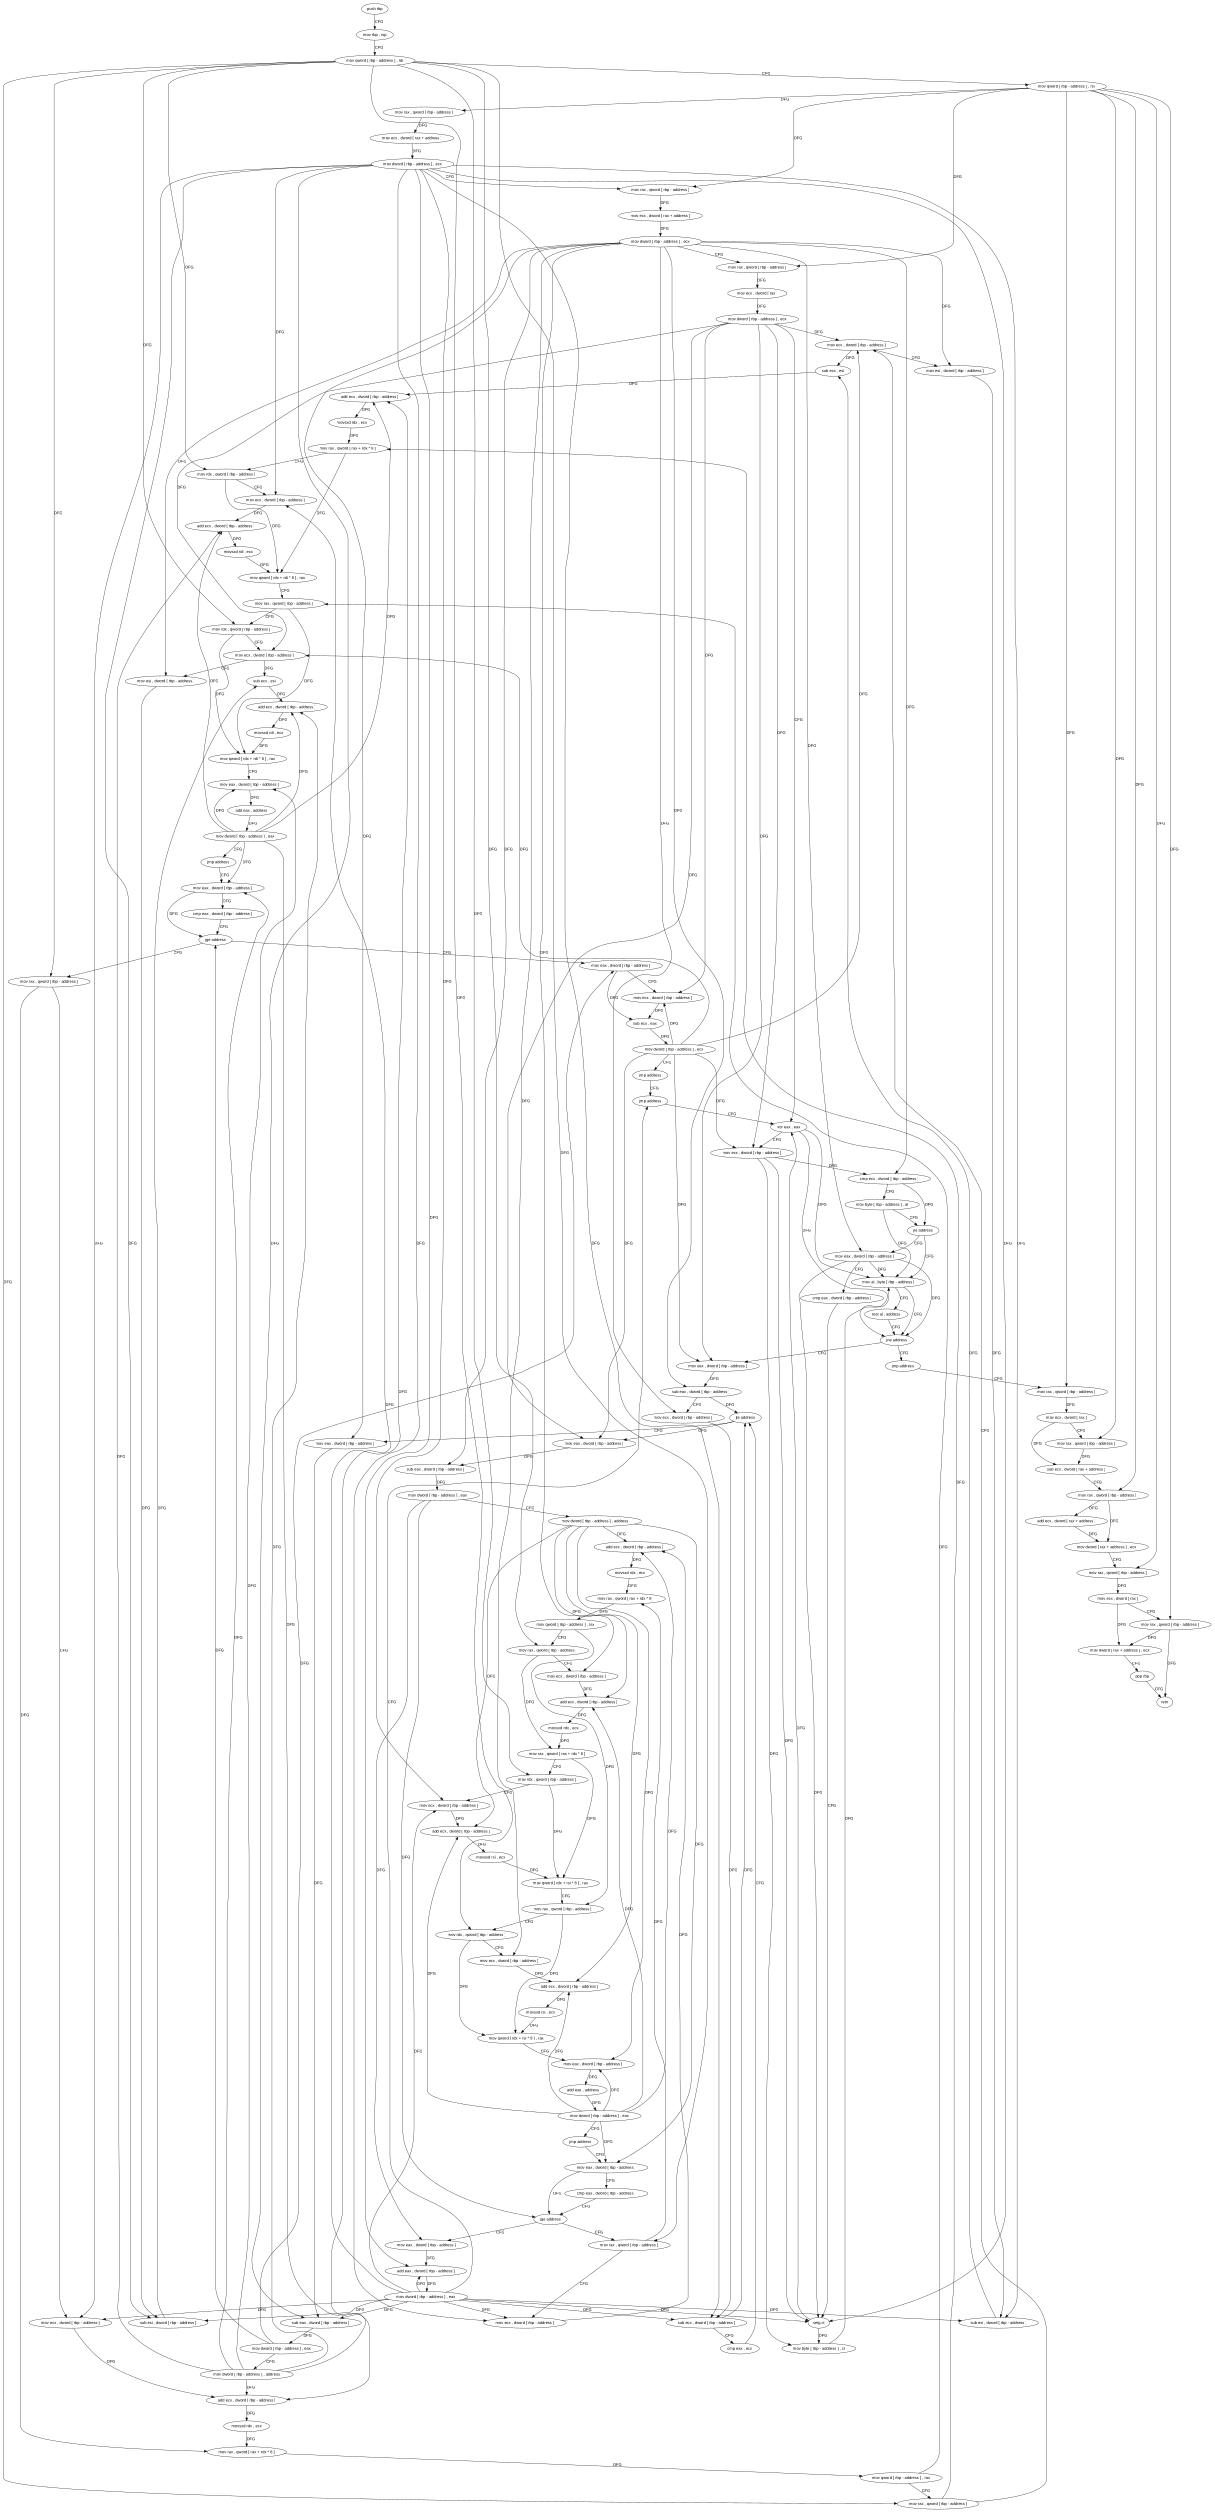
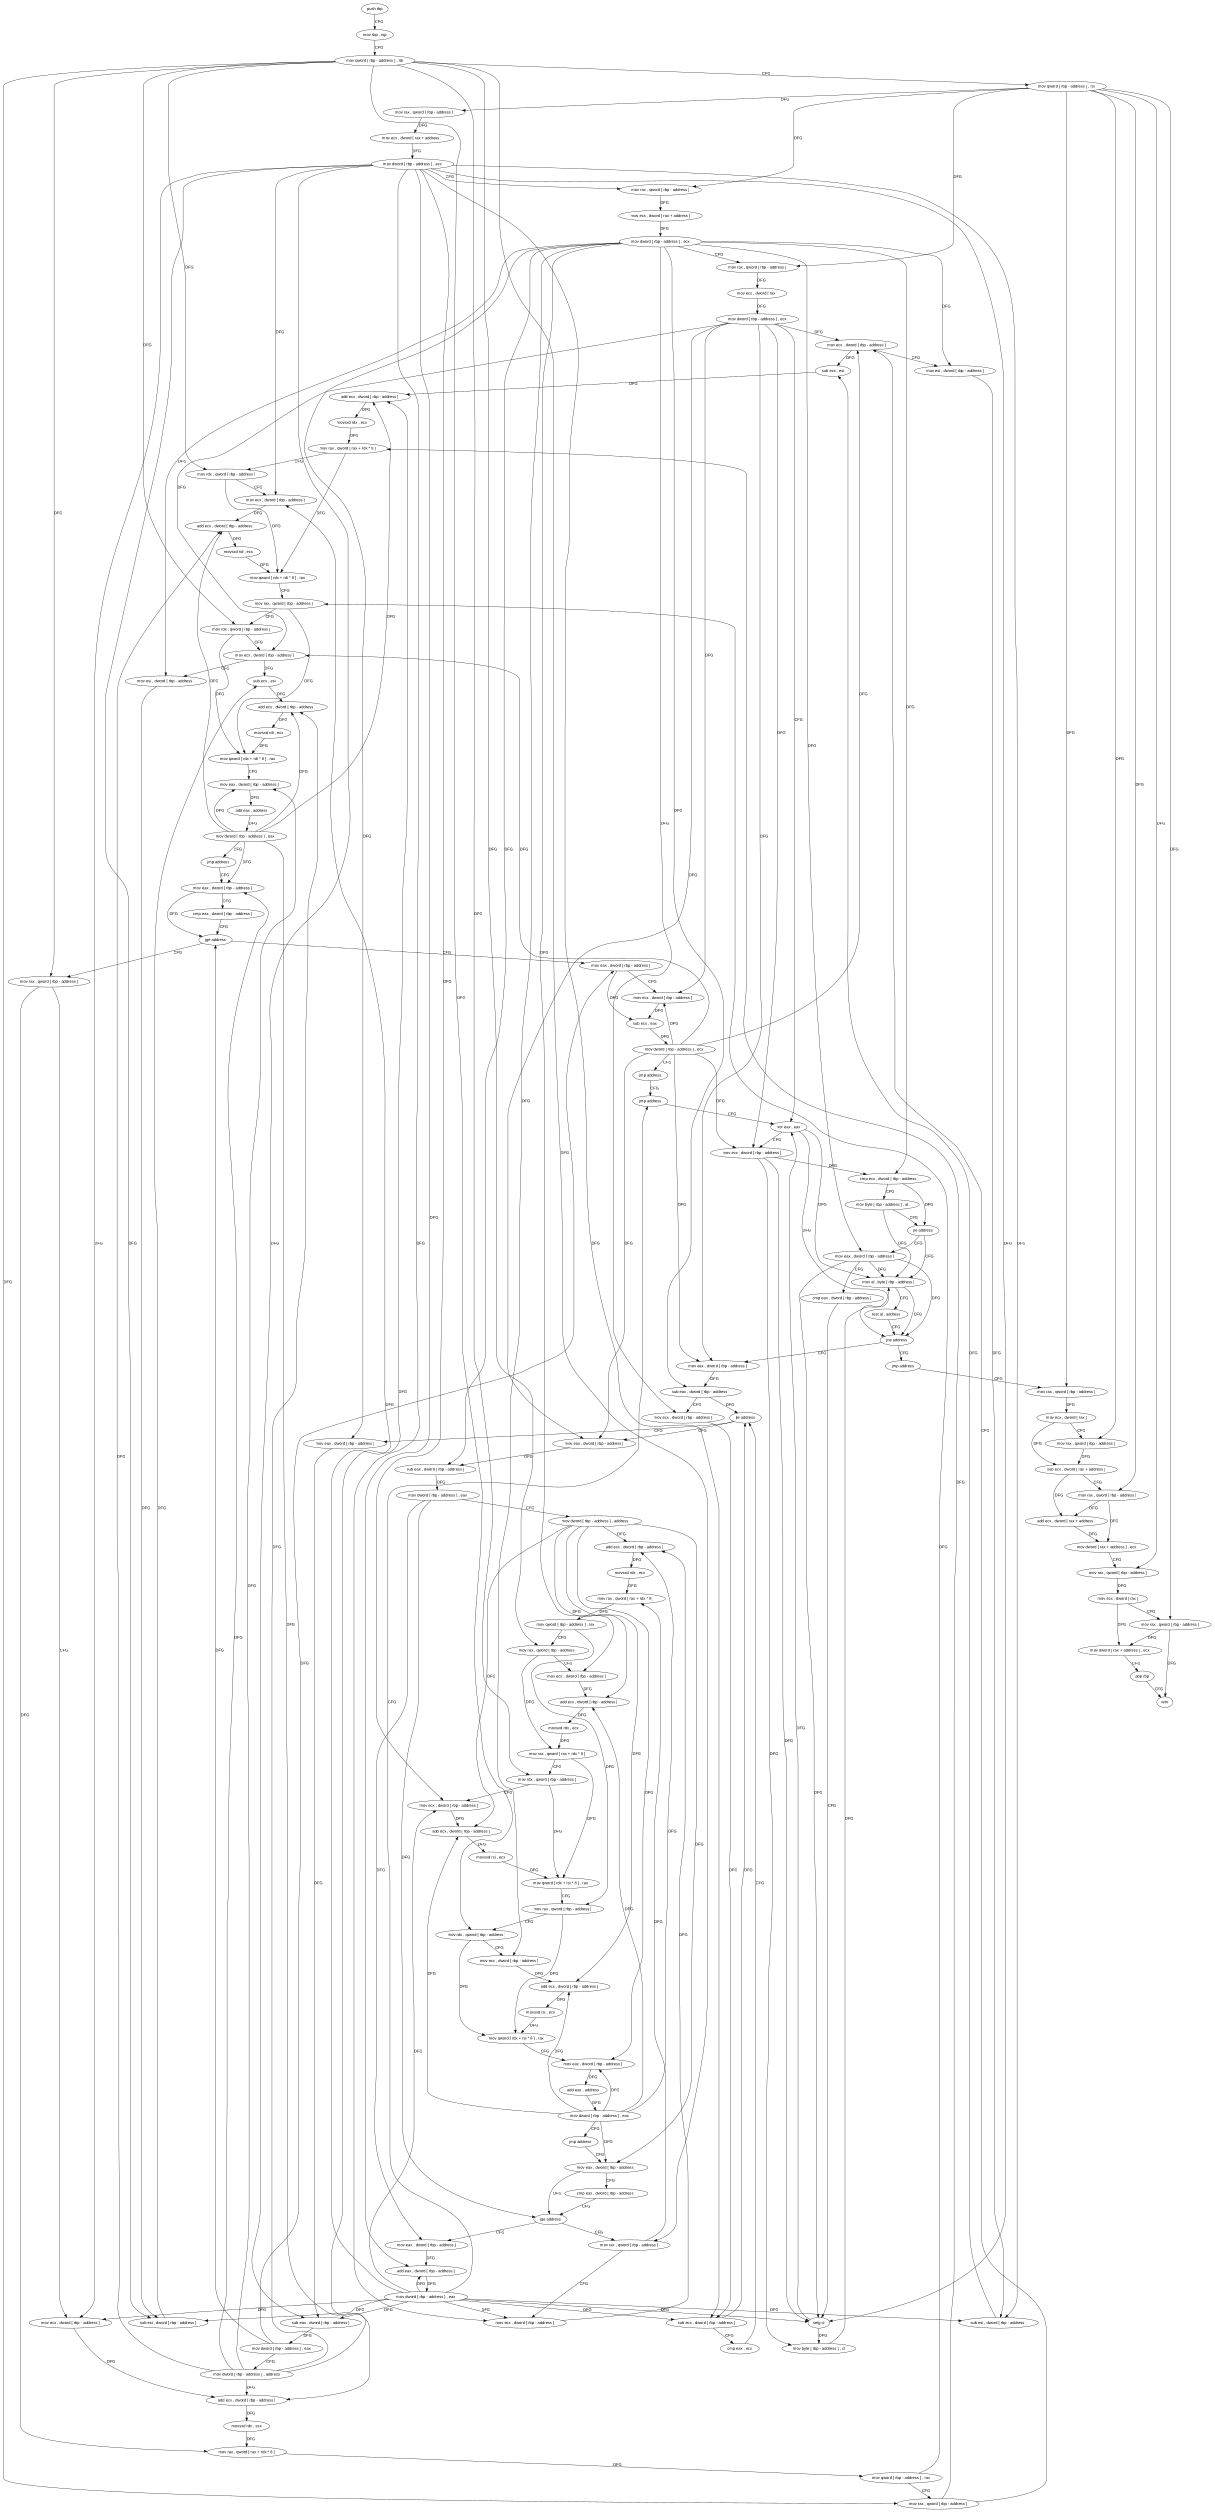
edge "sub ecx , dword [ rax + address ]" -> "add ecx , dword [ rax + address ]": added, label "DFG"
